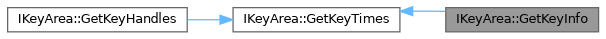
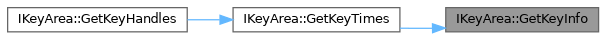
edge "IKeyArea::GetKeyInfo" -> "IKeyArea::GetKeyTimes": reversed
